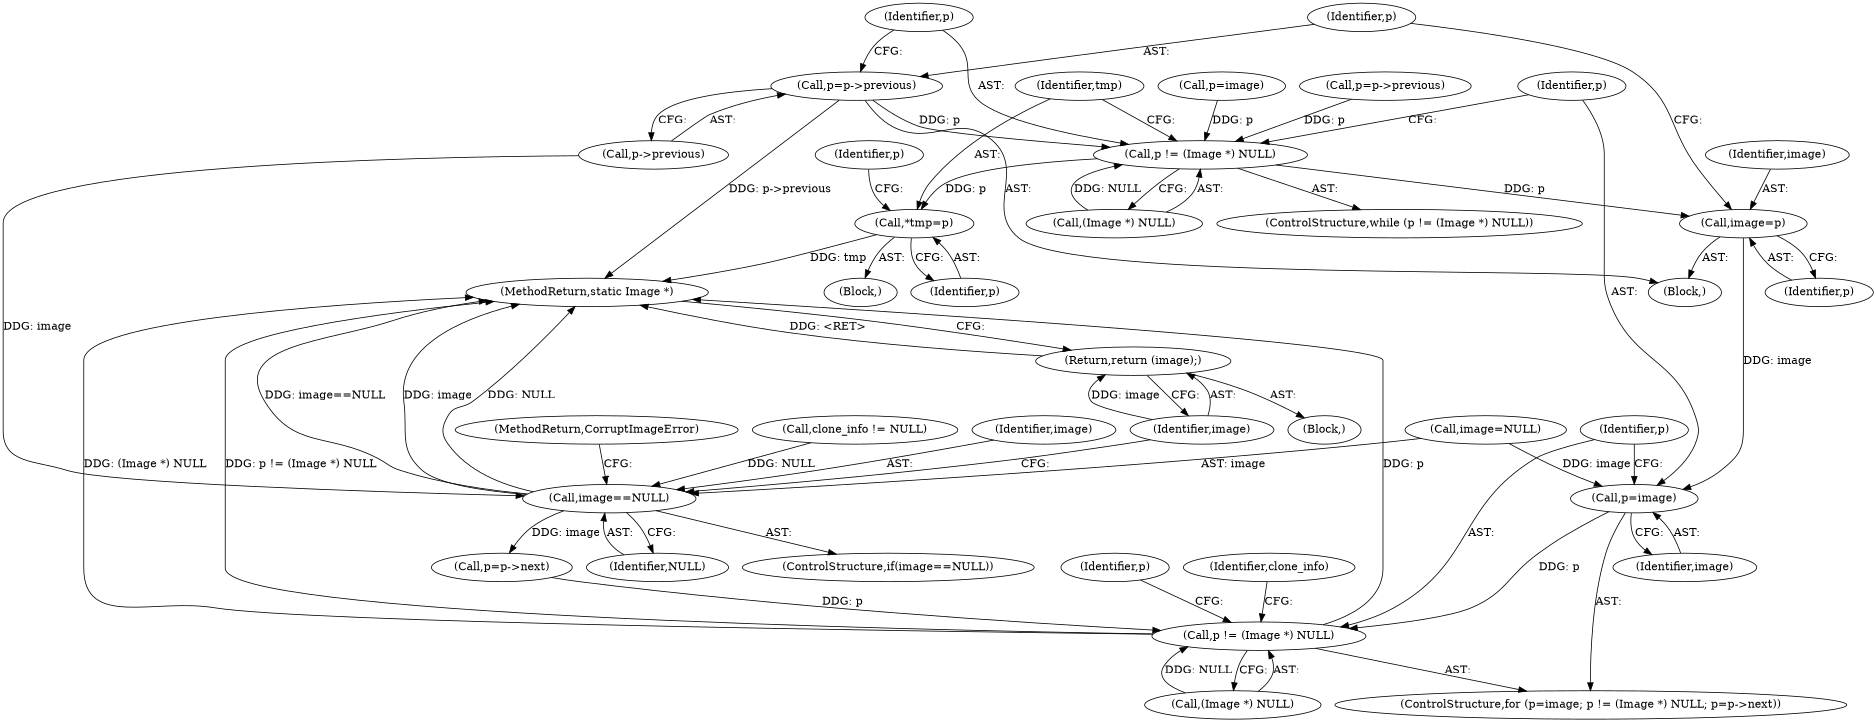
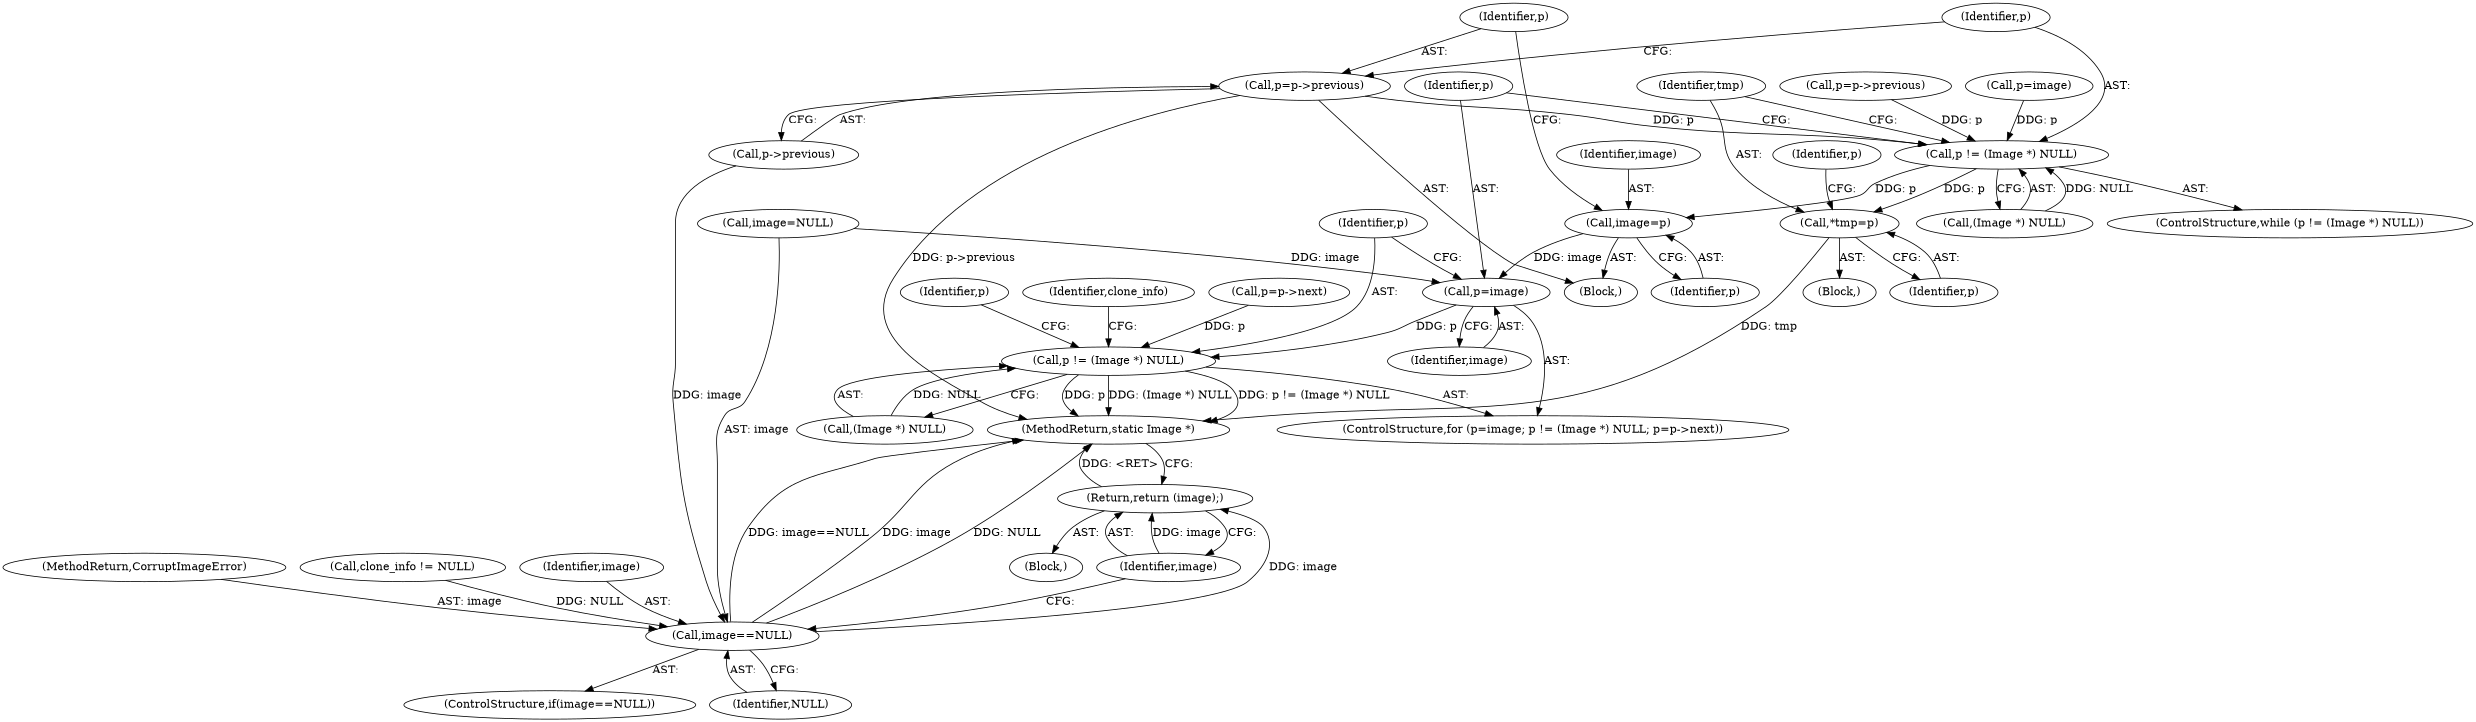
edge "(MethodReturn,CorruptImageError)" -> "(Call,image==NULL)": label "CFG: " -> "AST: image"
edge "(Call,image==NULL)" -> "(Call,p=p->next)": now "(Call,image==NULL)" -> "(Return,return (image);)"
